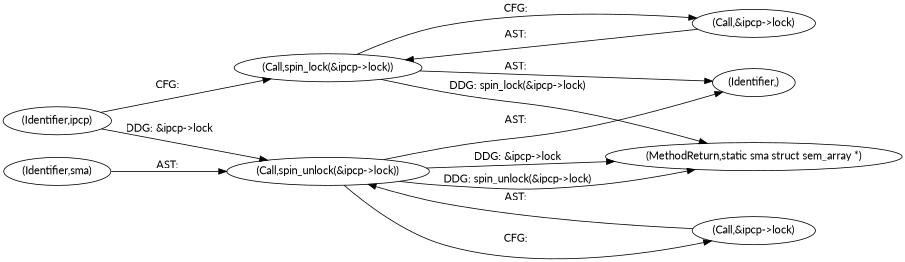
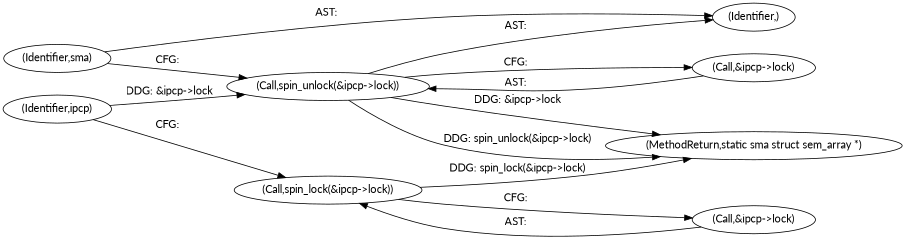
edge "(Call,spin_lock(&ipcp->lock))" -> "(Identifier,)": now "(Identifier,sma)" -> "(Identifier,)"
edge "(Identifier,sma)" -> "(Call,spin_unlock(&ipcp->lock))": label "AST: " -> "CFG: "
